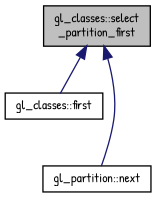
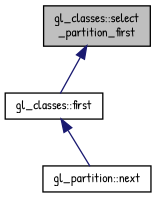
edge "gl_partition::next" -> "gl_classes::select _partition_first": now "gl_partition::next" -> "gl_classes::first"
